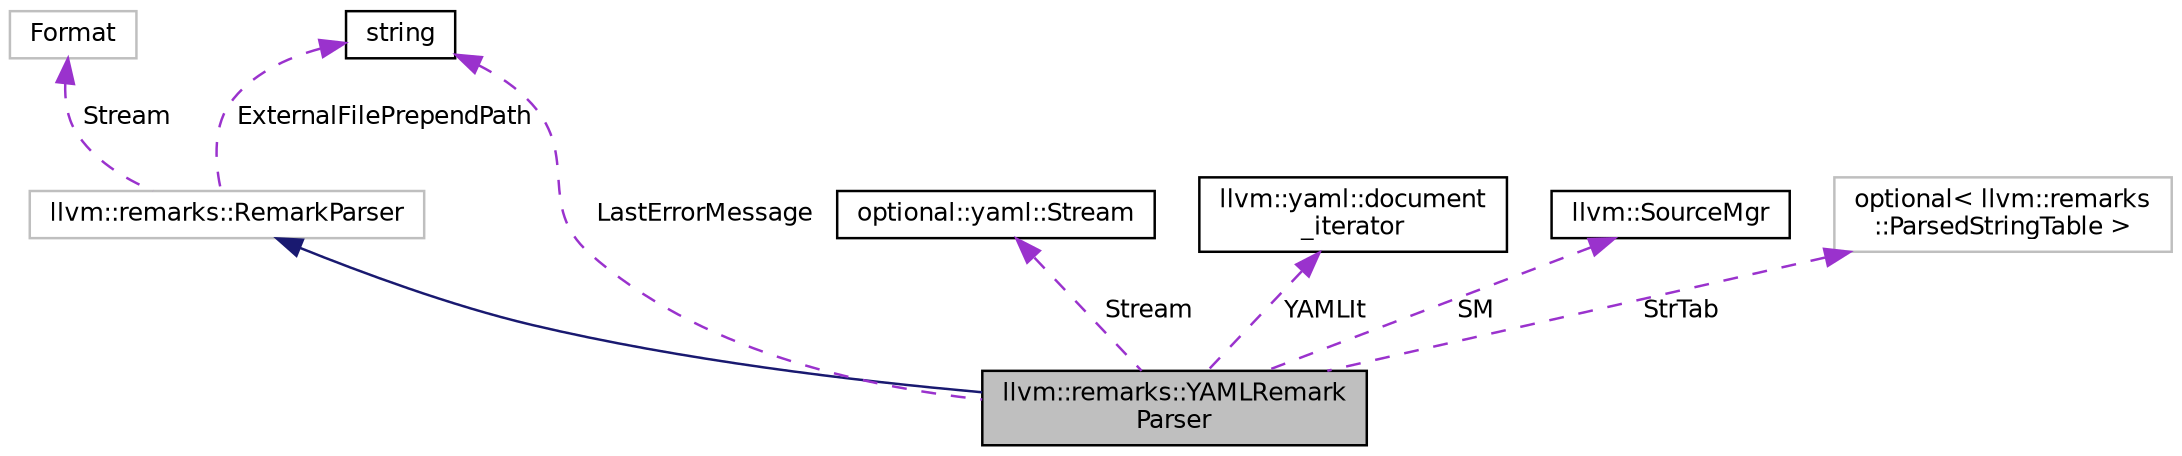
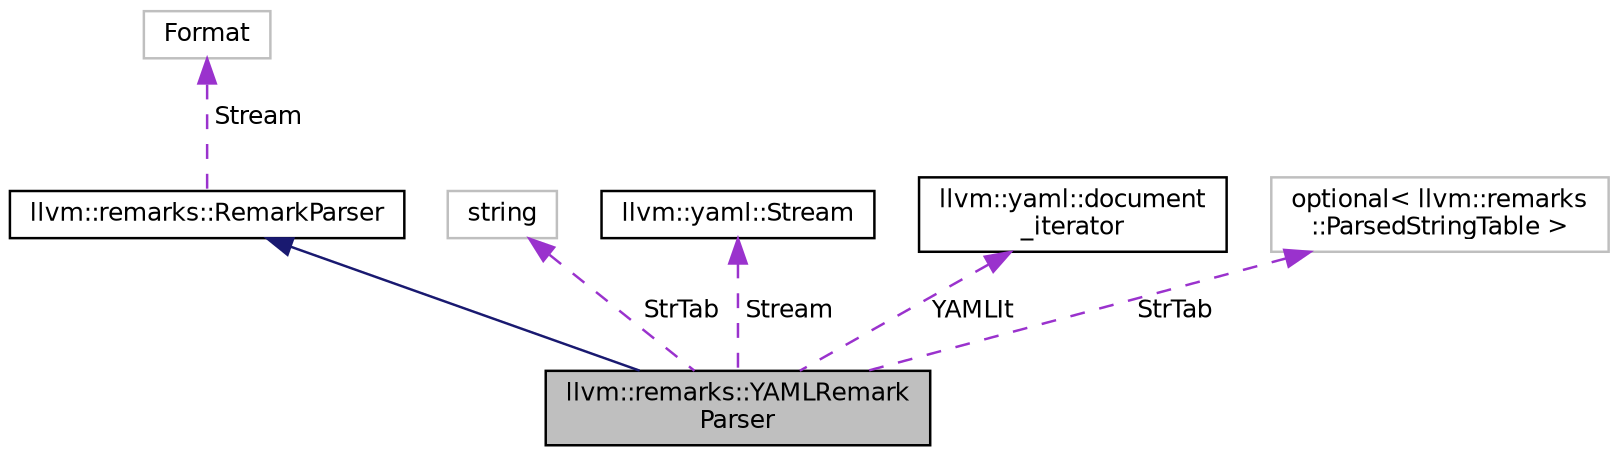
node "string": color black -> grey75
edge "llvm::remarks::RemarkParser" -> "string": removed, label "ExternalFilePrependPath"
node "llvm::remarks::RemarkParser": color grey75 -> black
edge "llvm::remarks::YAMLRemark Parser" -> "string": label " LastErrorMessage" -> " StrTab"
node "optional::yaml::Stream": label "optional::yaml::Stream" -> "llvm::yaml::Stream"
node "llvm::SourceMgr": removed
